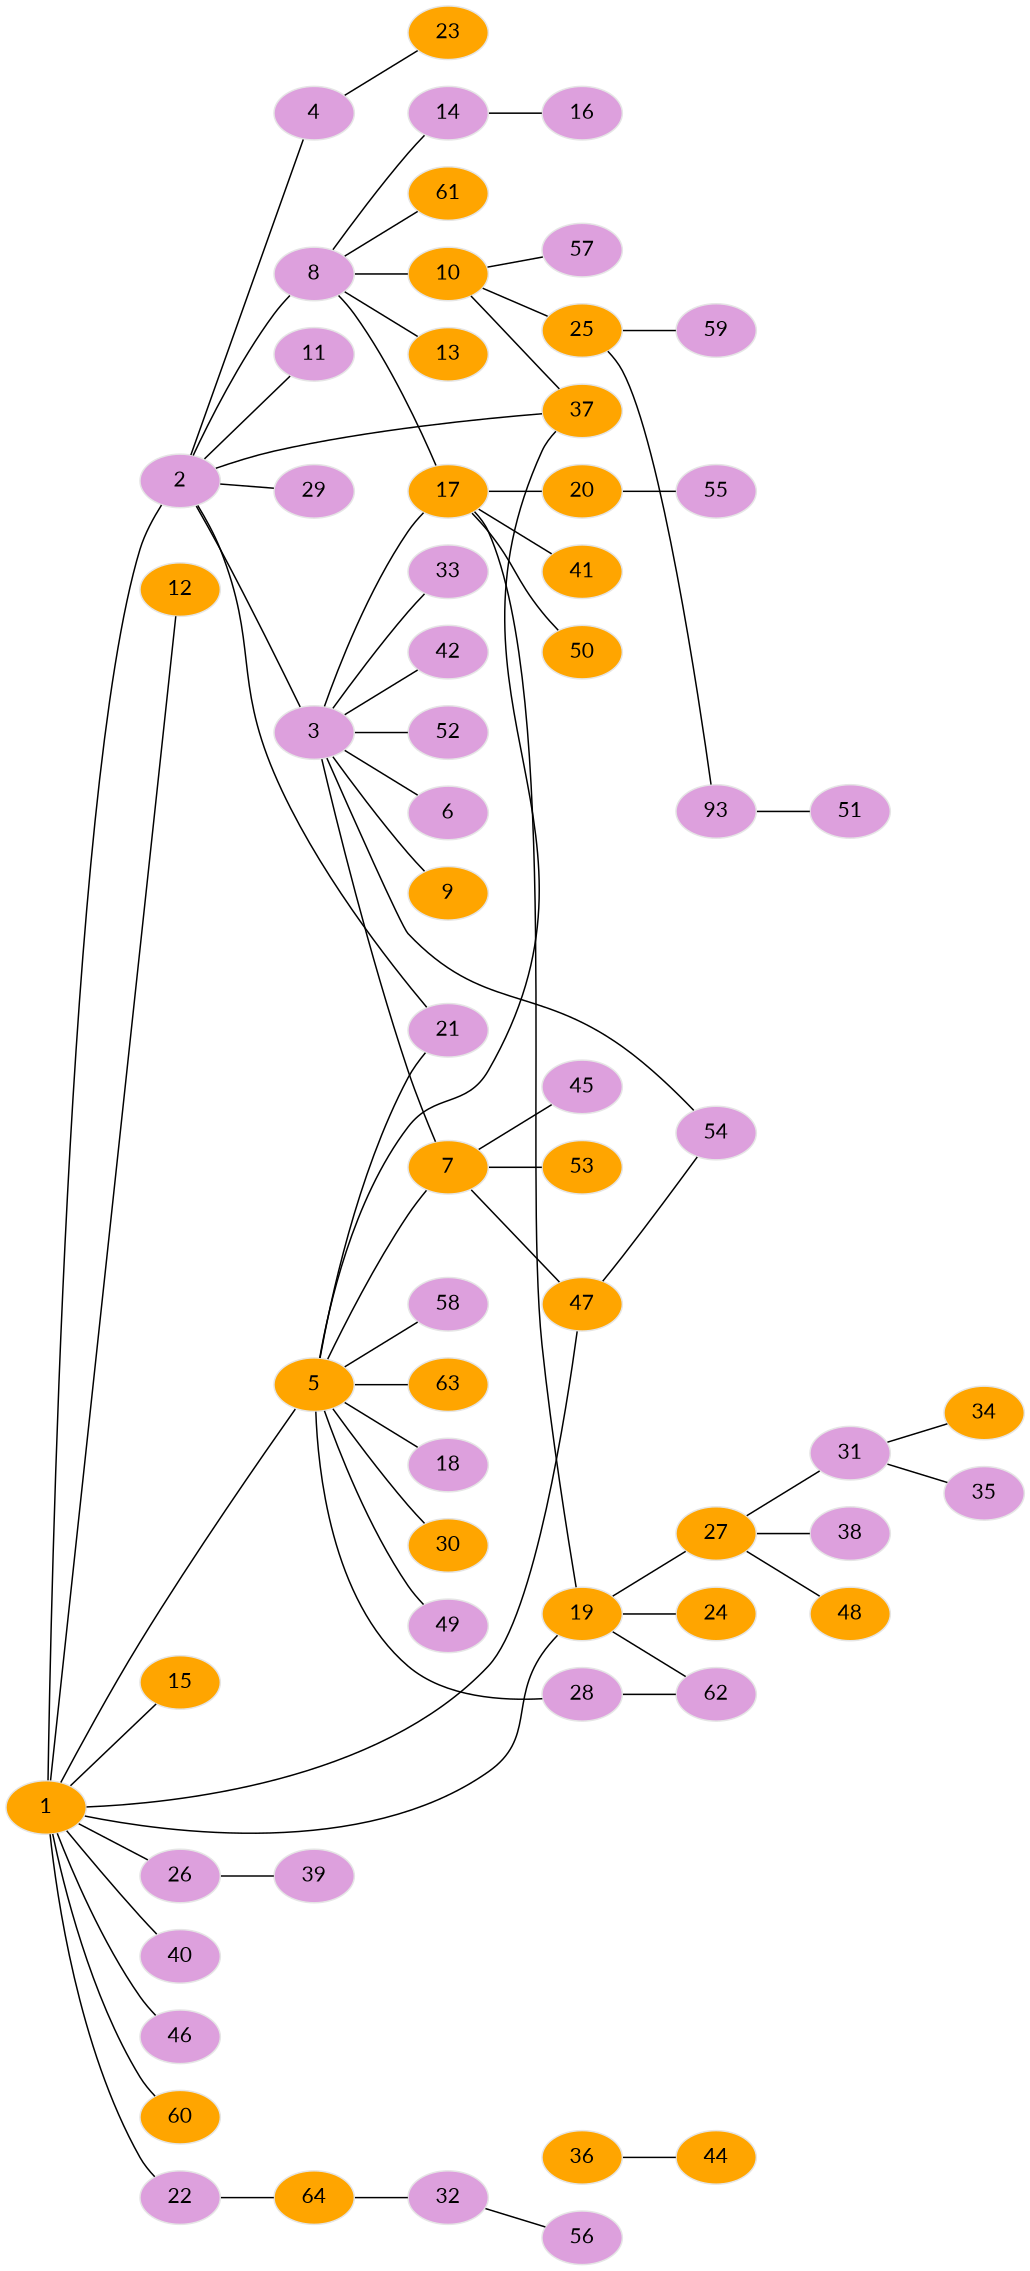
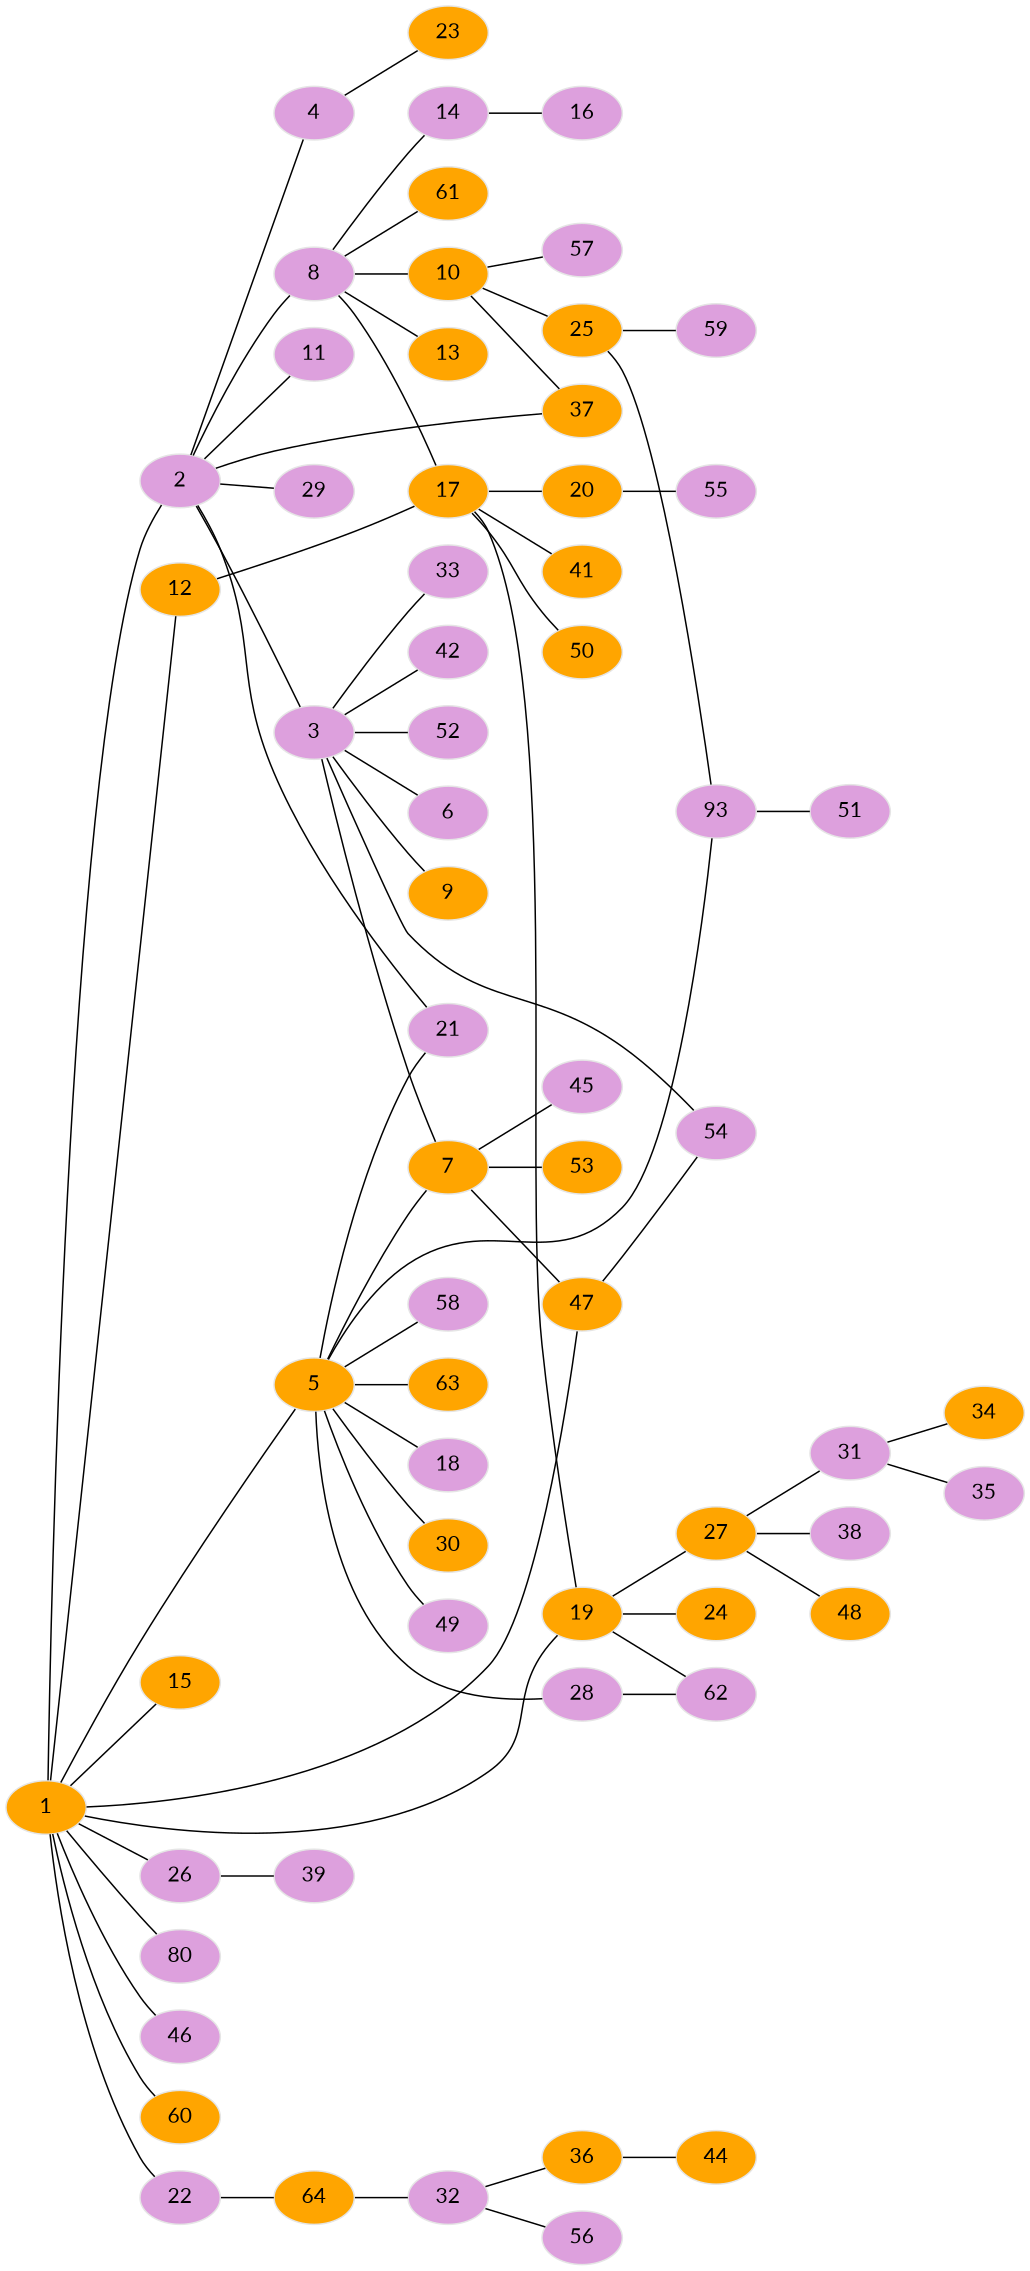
edge "17" -- "3": now "17" -- "12"
edge "37" -- "5": now "93" -- "5"
node "40": label "40" -> "80"
edge "36" -- "32": added
